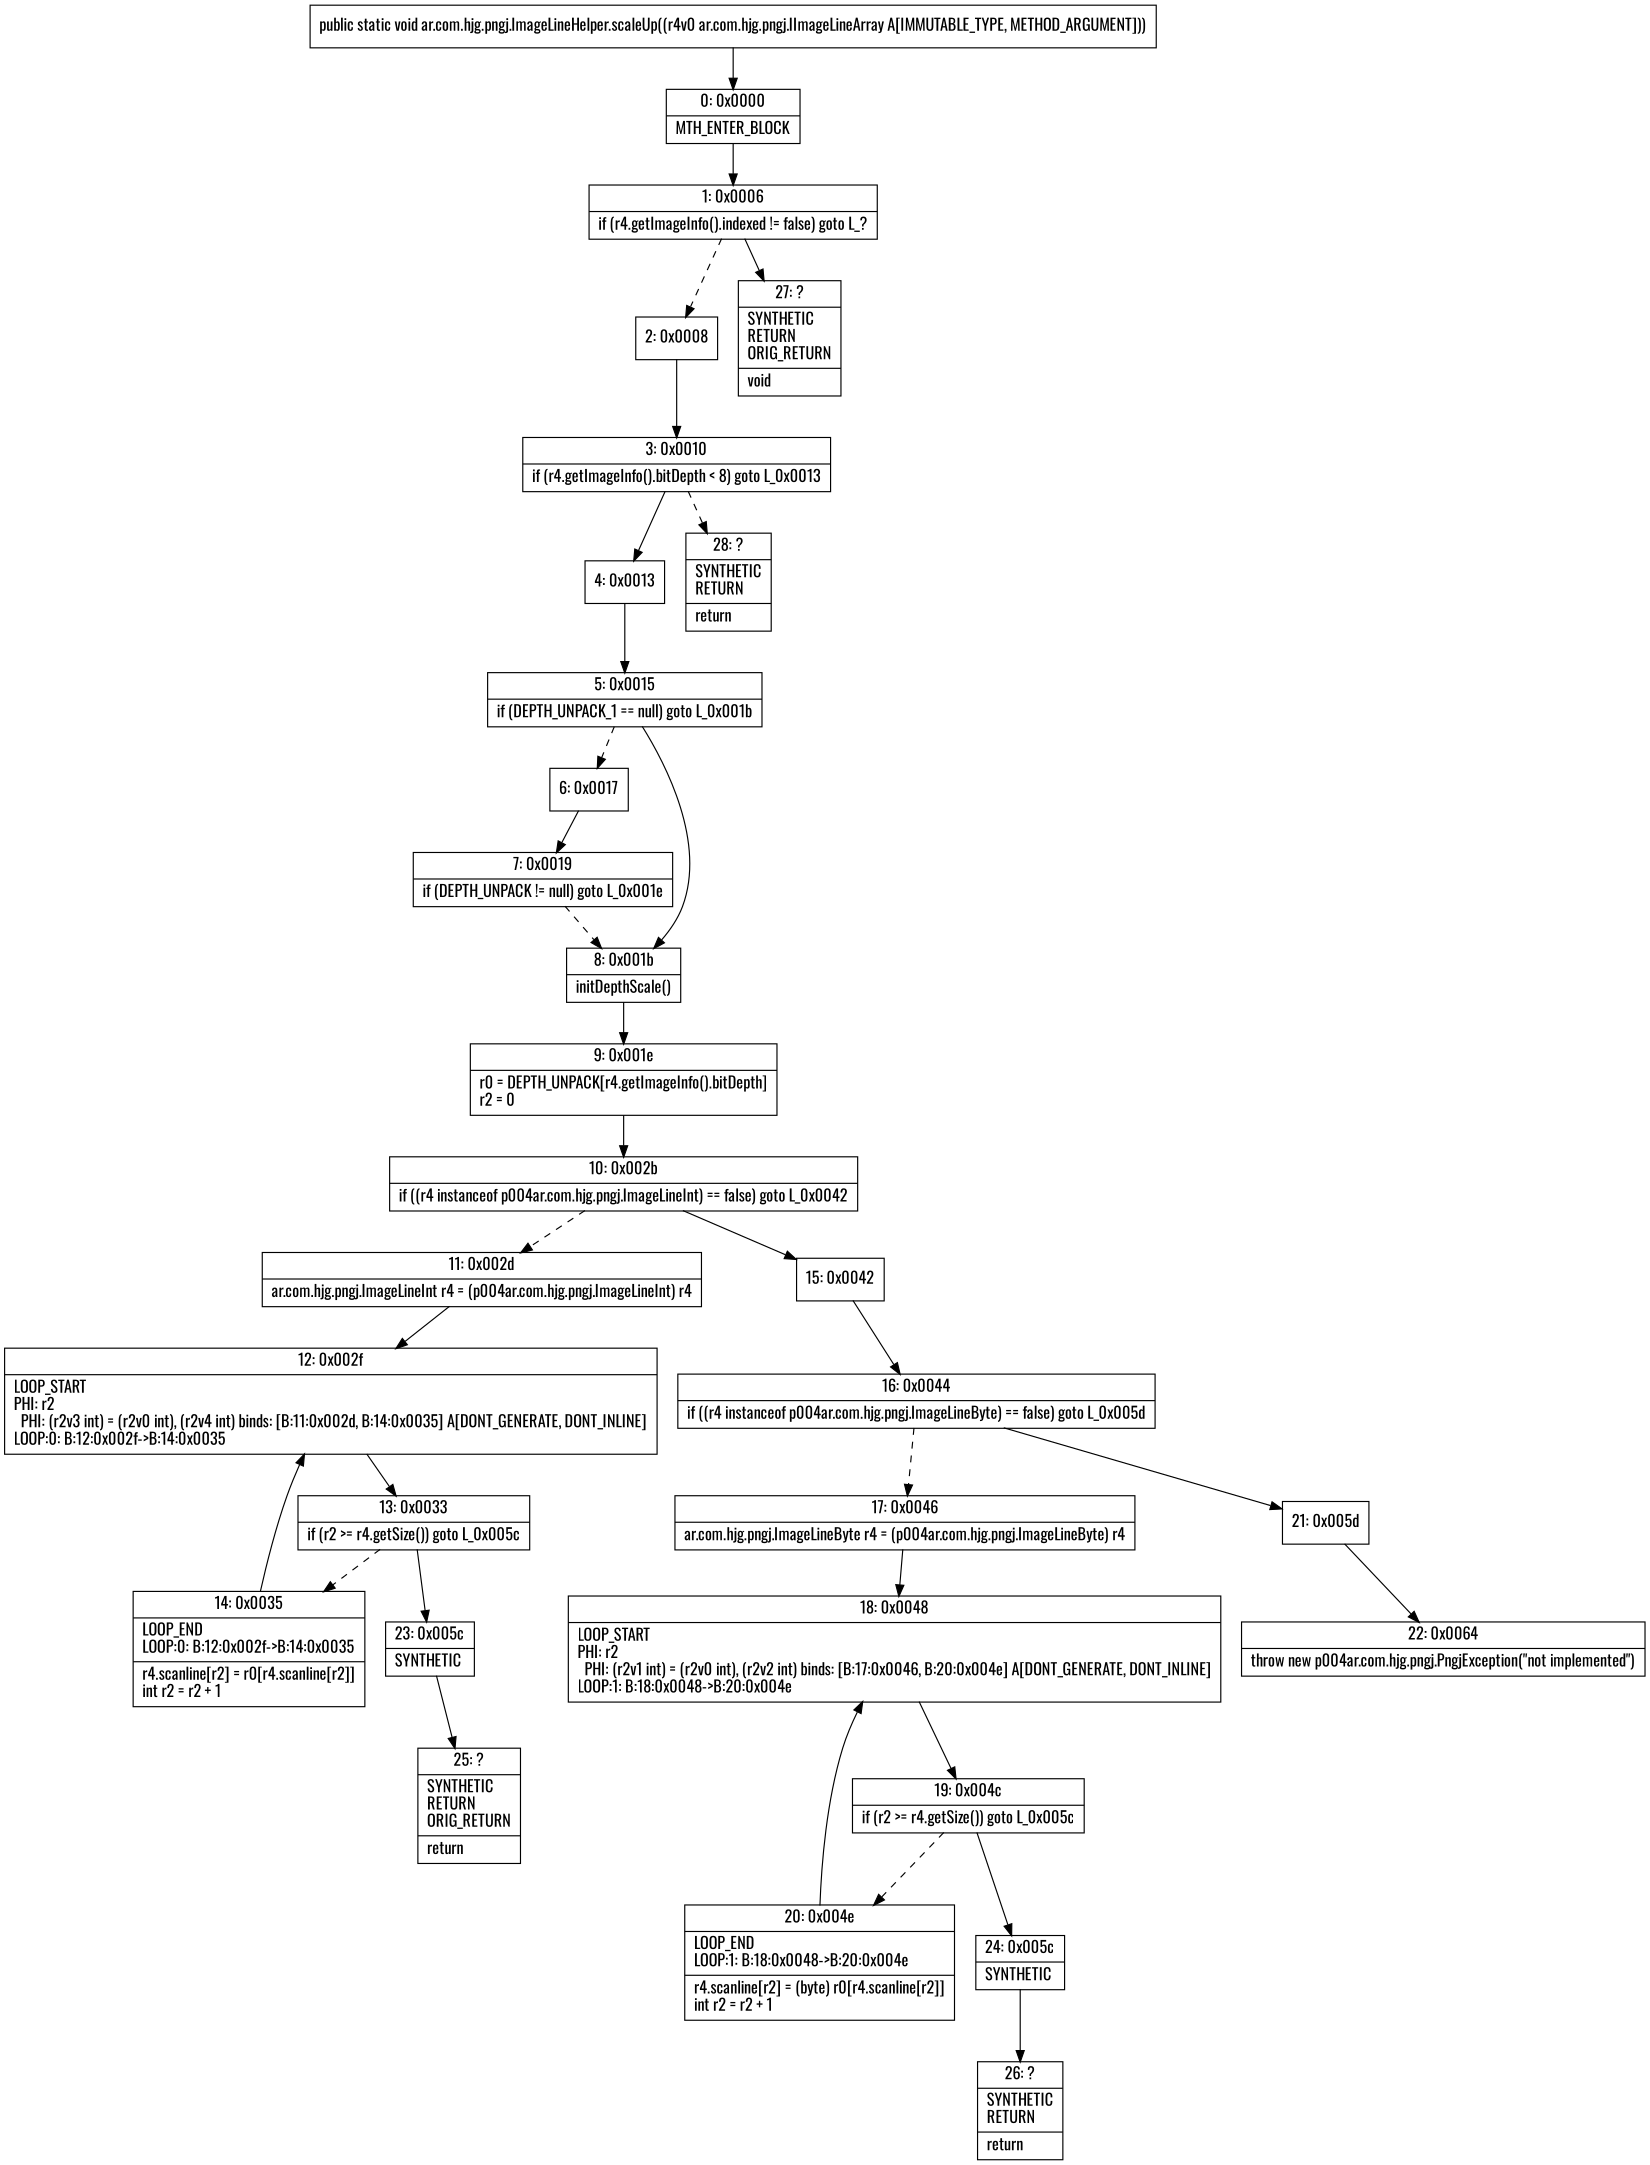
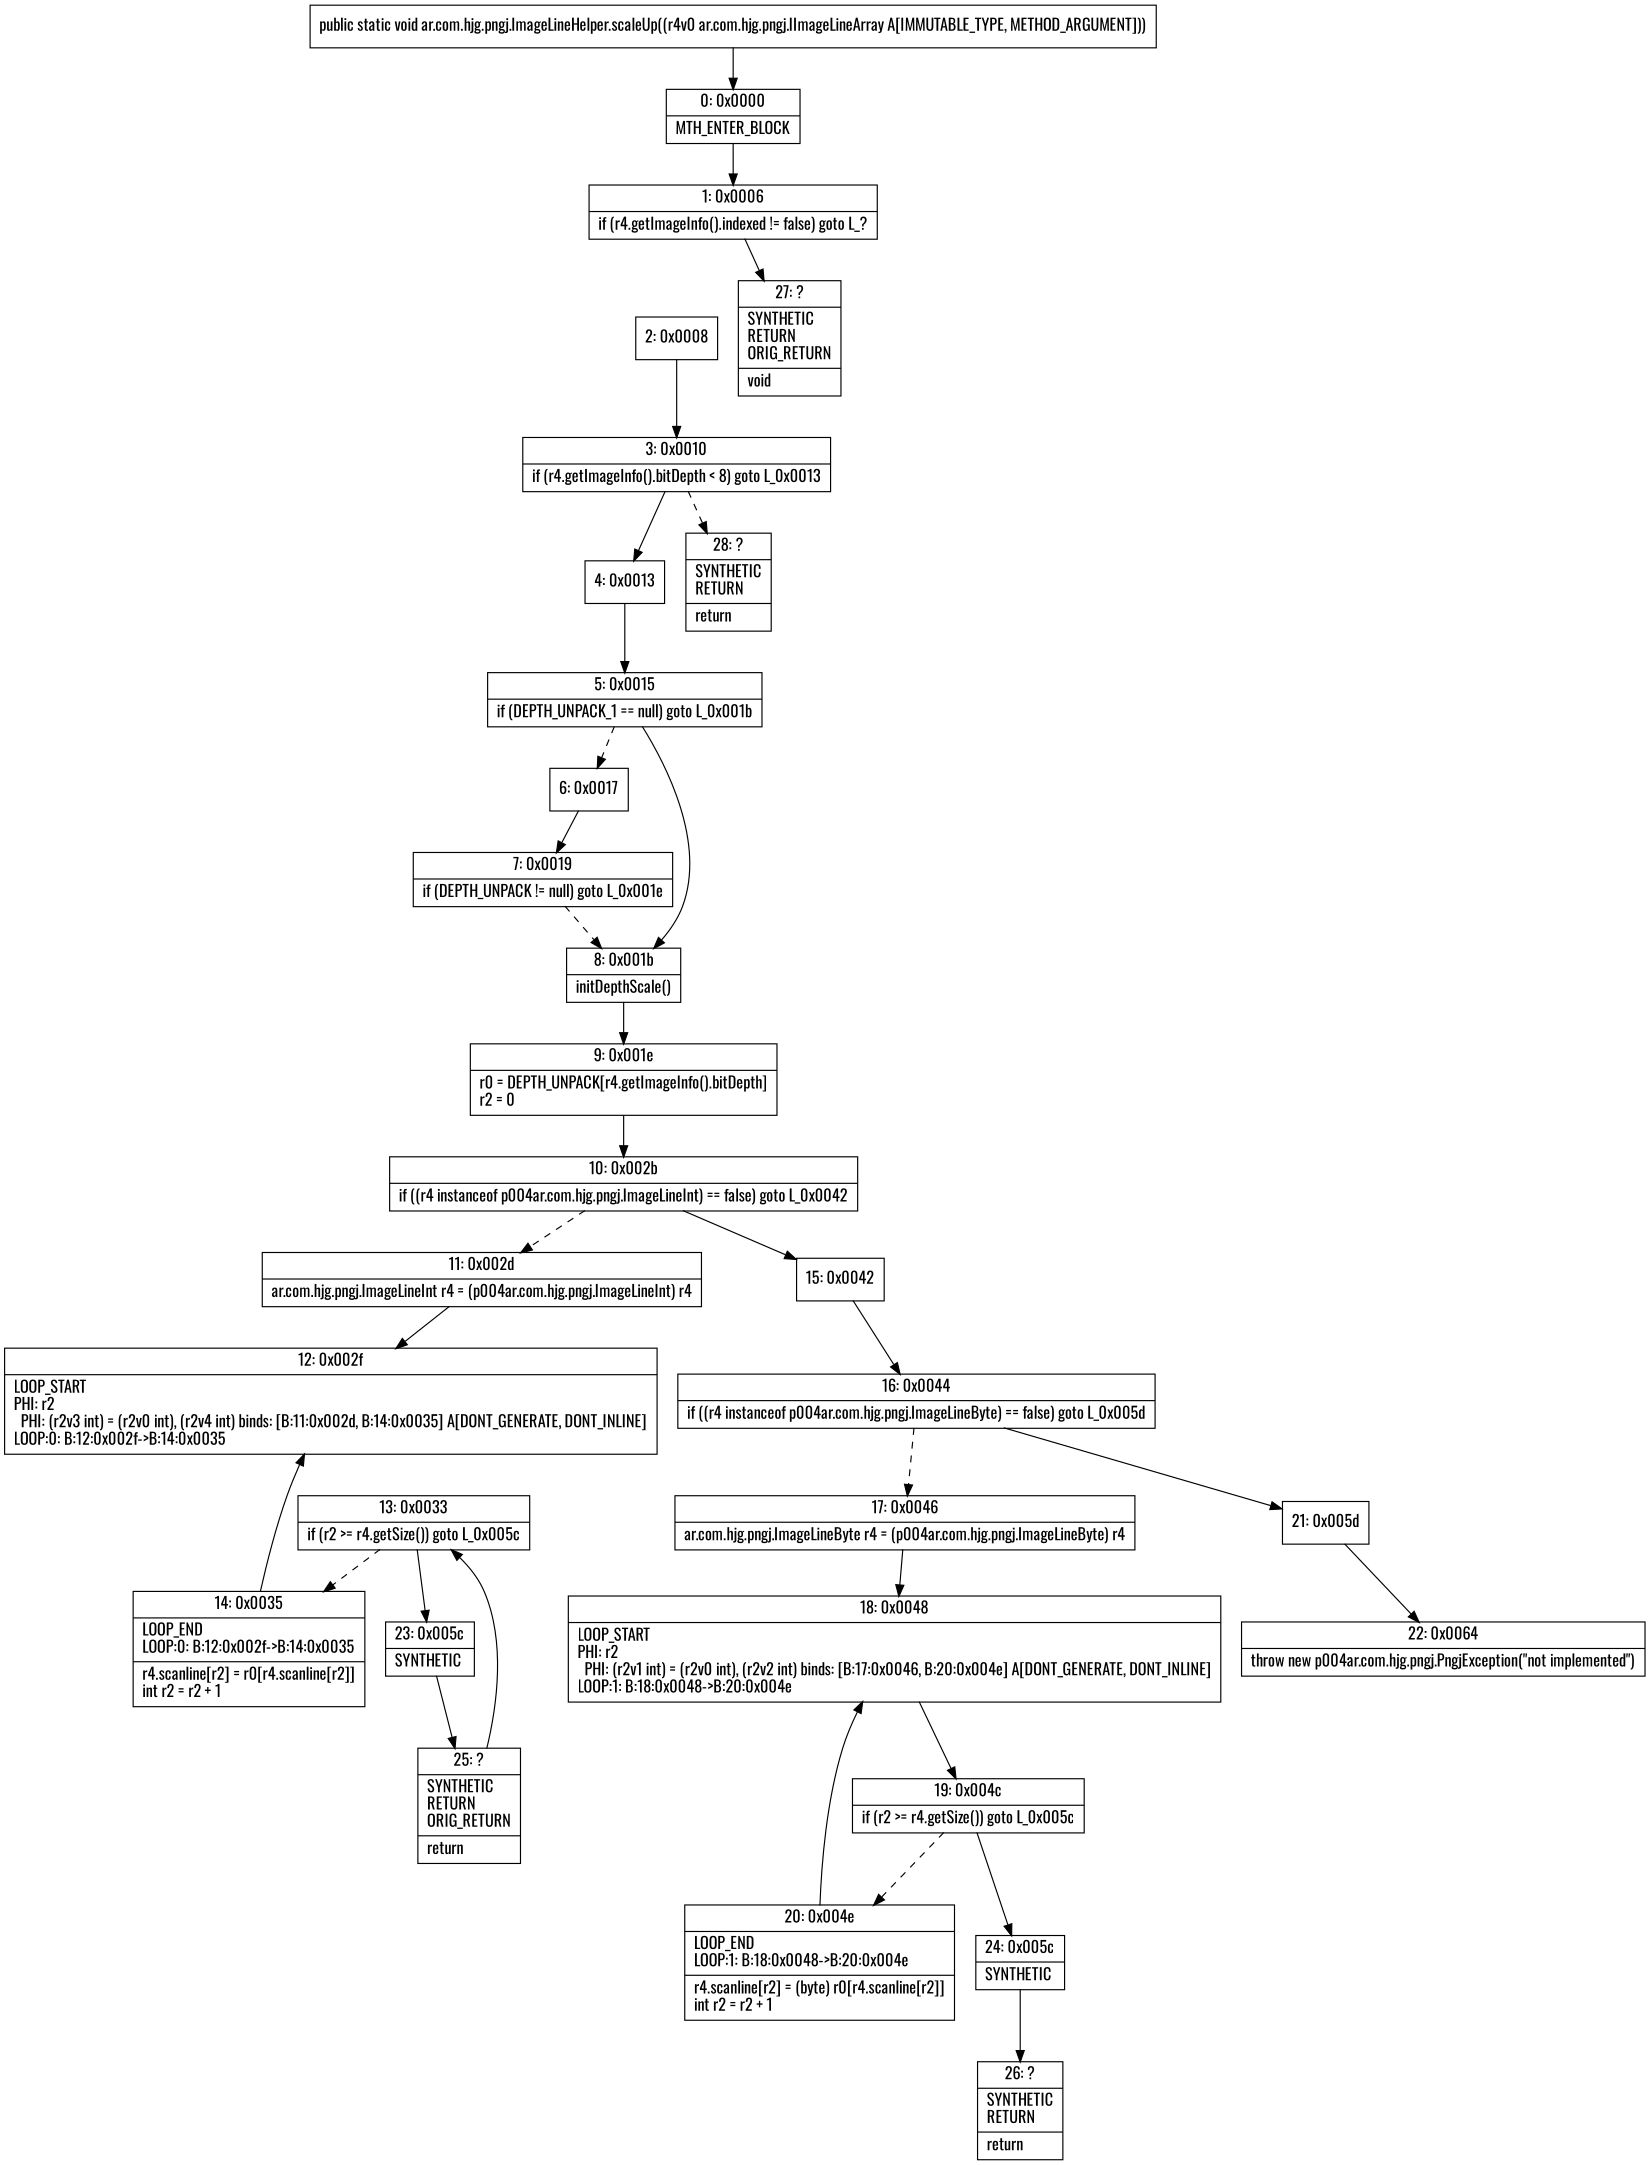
edge "1: 0x0006" -> "2: 0x0008": removed
edge "12: 0x002f" -> "13: 0x0033": now "25: ?" -> "13: 0x0033"
